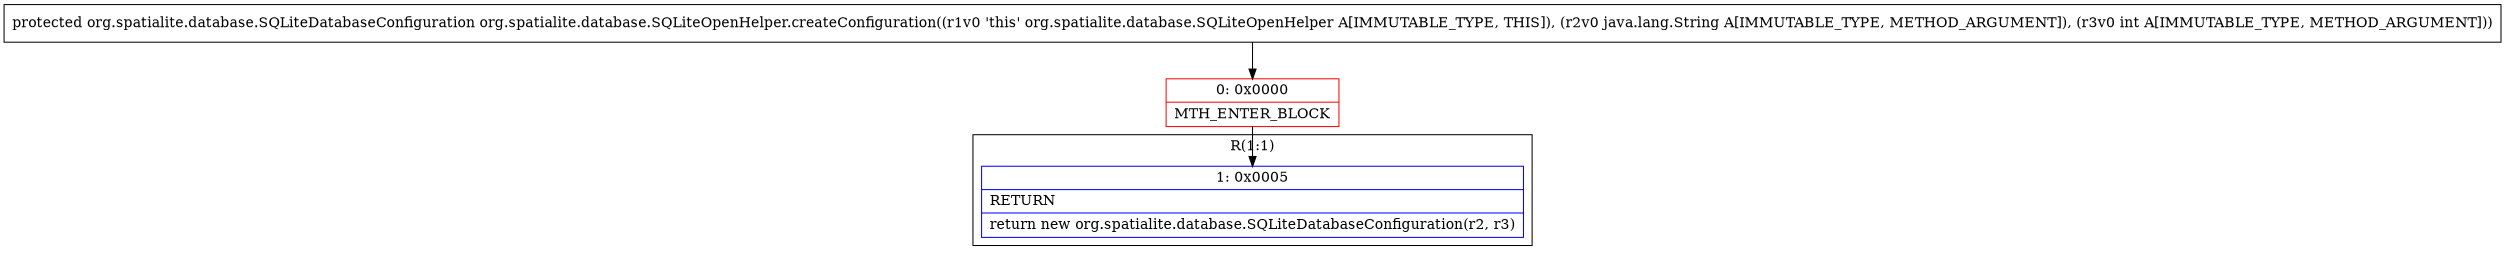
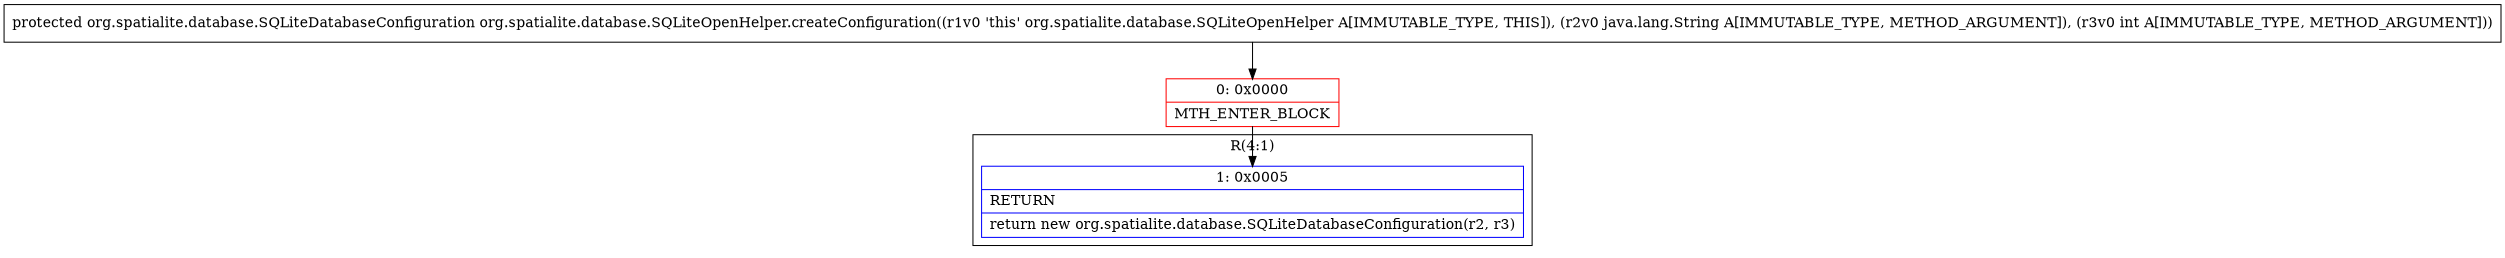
cluster "R(1:1)": label "R(1:1)" -> "R(4:1)"
